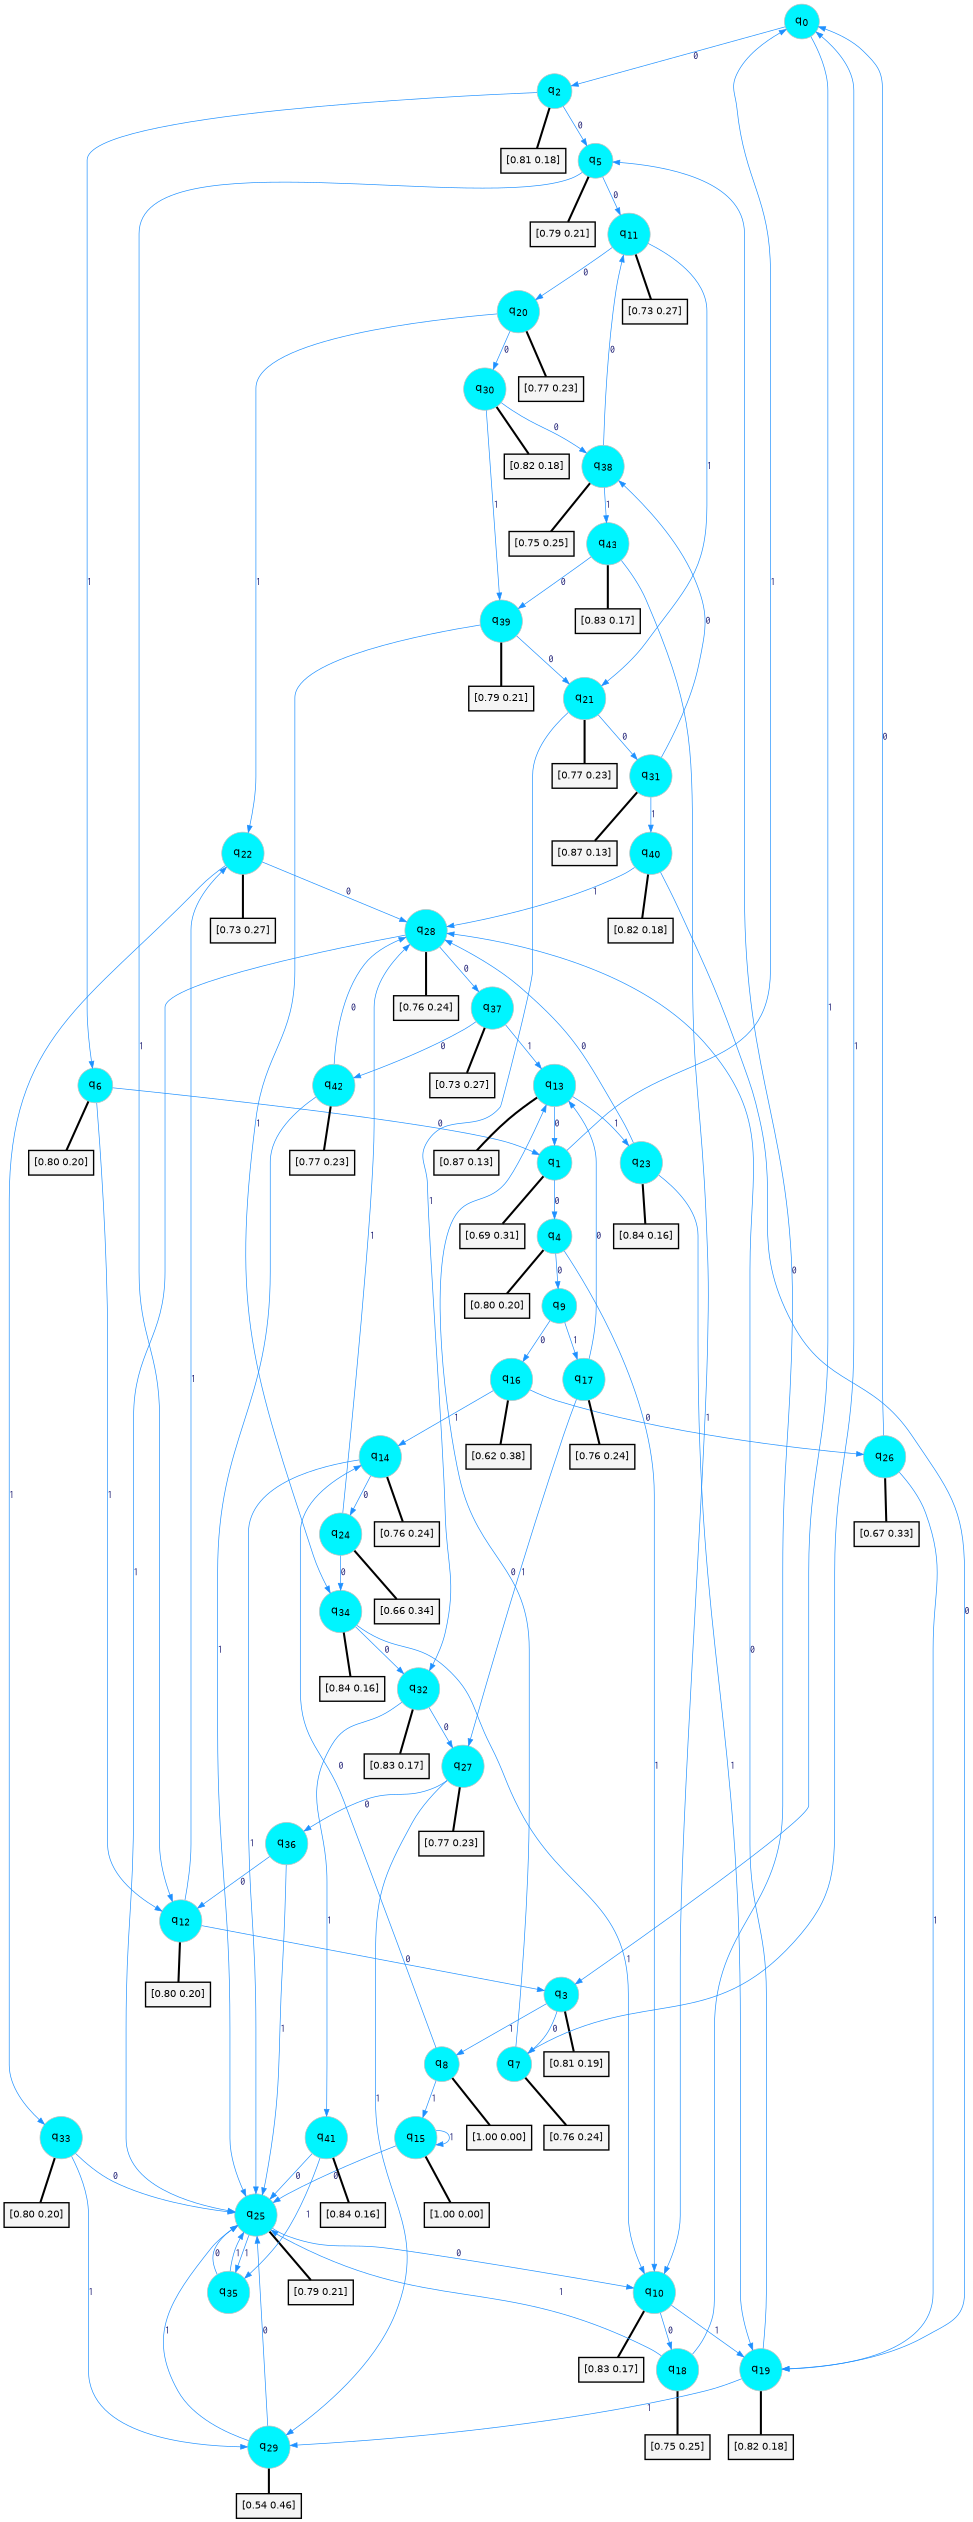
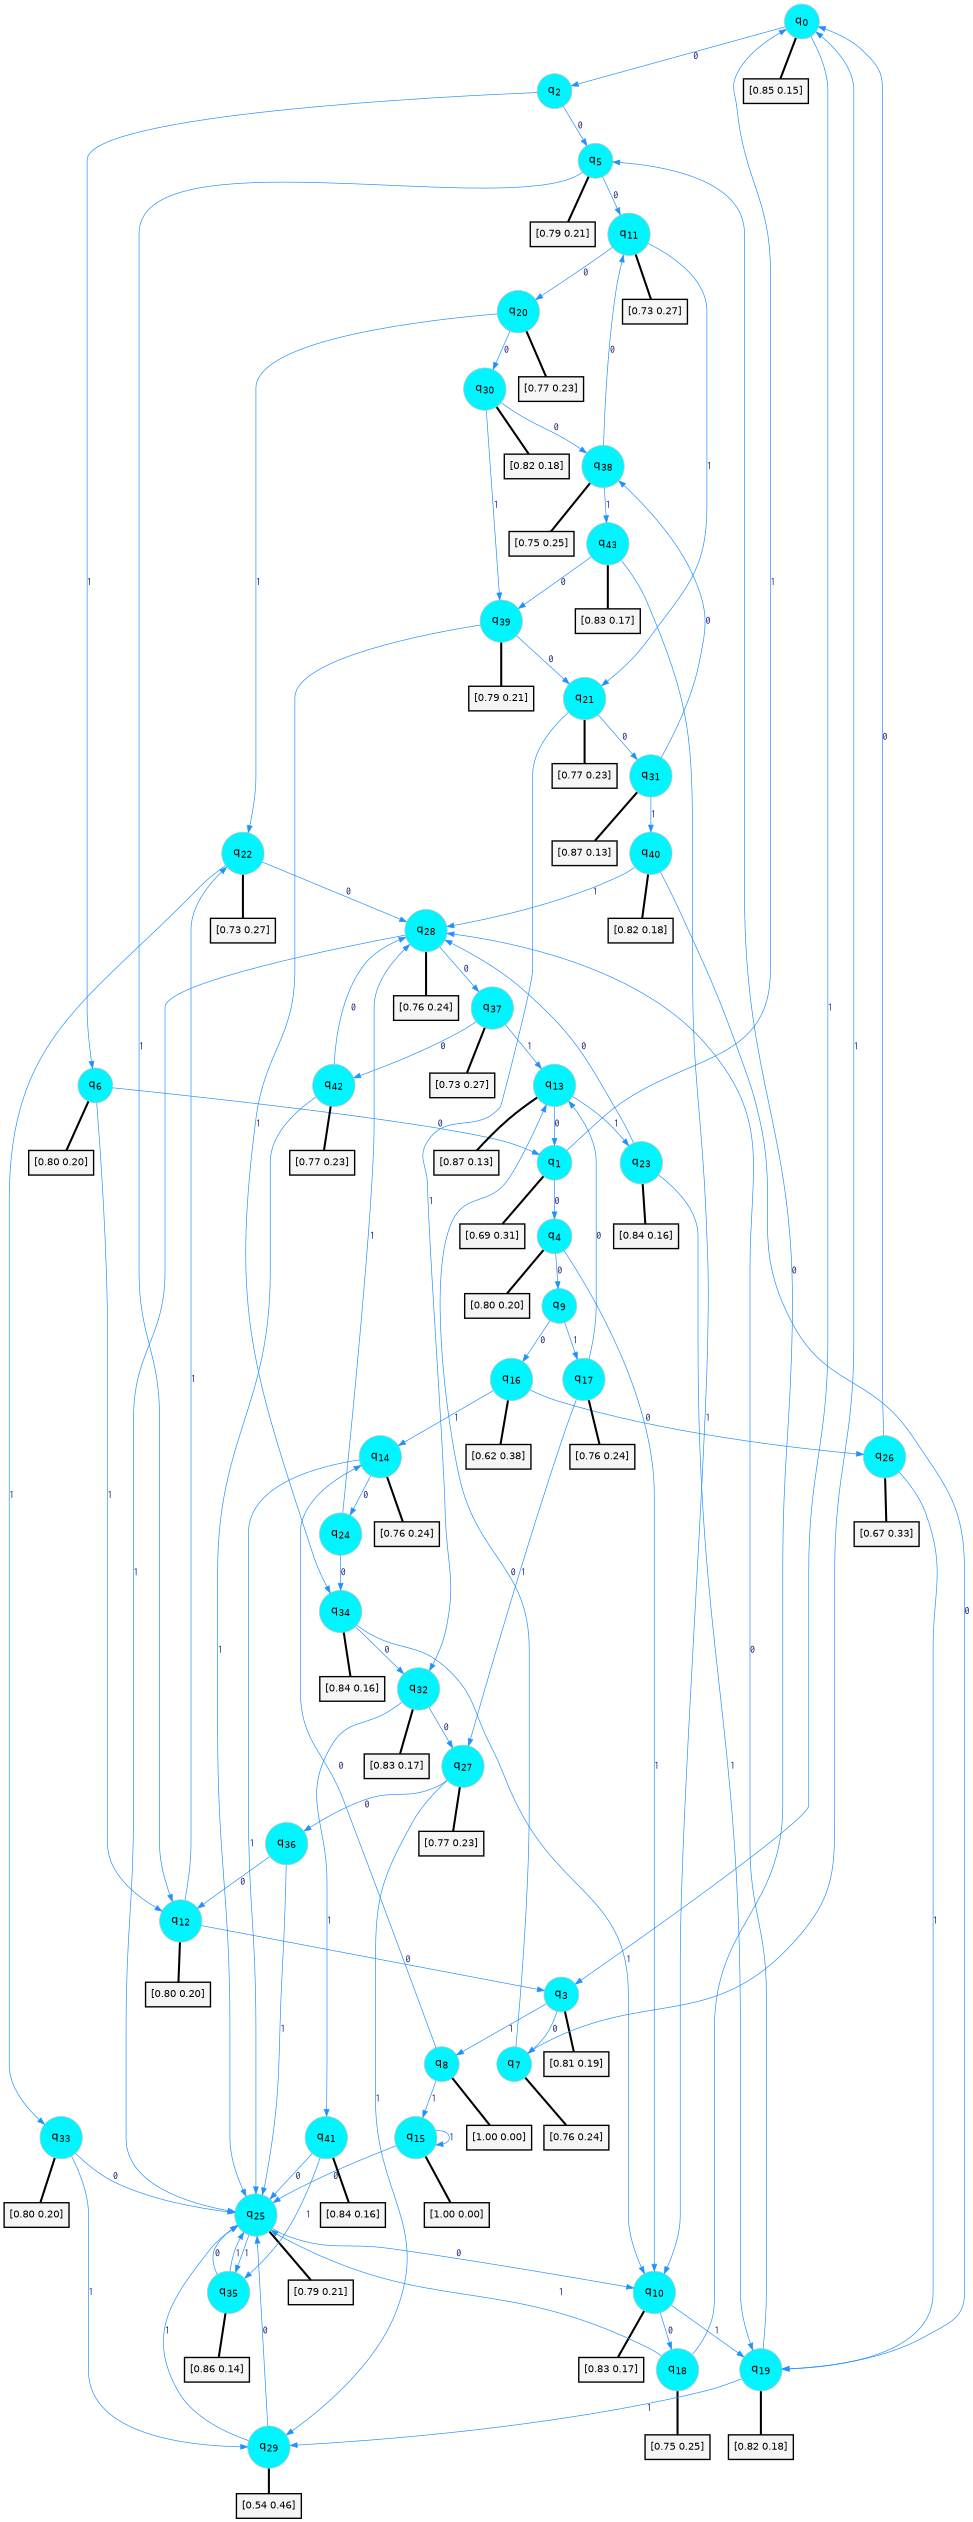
node "[0.85 0.15]": added
node "[0.81 0.18]": removed
node "[0.66 0.34]": removed
node "[0.86 0.14]": added
